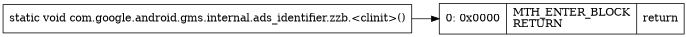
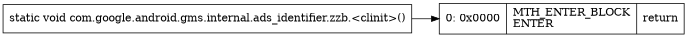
node "0: 0x0000": text "RETURN" -> "ENTER"
